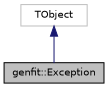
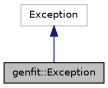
node "TObject": label "TObject" -> "Exception"
